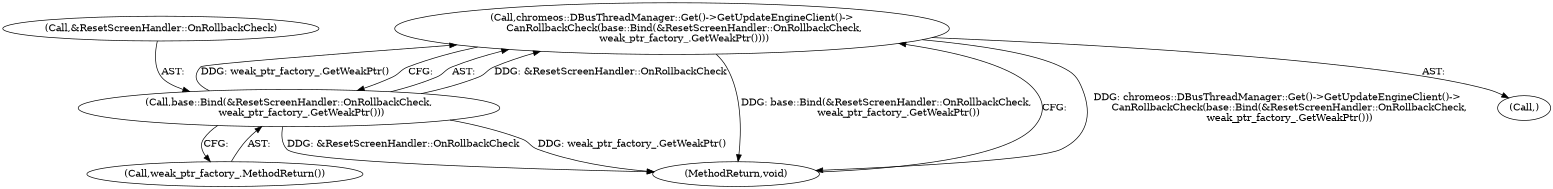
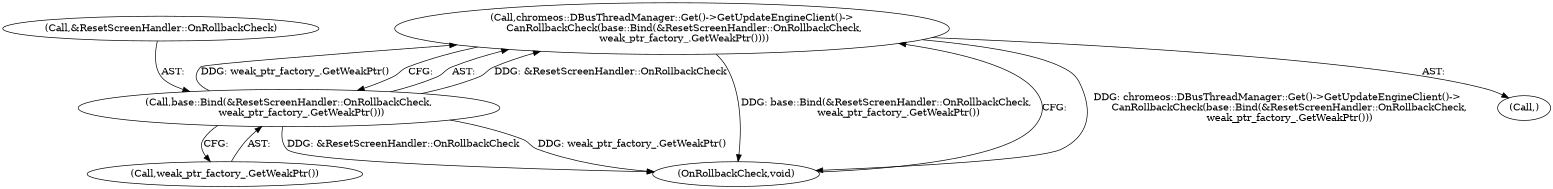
node "(Call,weak_ptr_factory_.MethodReturn())": label "(Call,weak_ptr_factory_.MethodReturn())" -> "(Call,weak_ptr_factory_.GetWeakPtr())"
node "(MethodReturn,void)": label "(MethodReturn,void)" -> "(OnRollbackCheck,void)"
